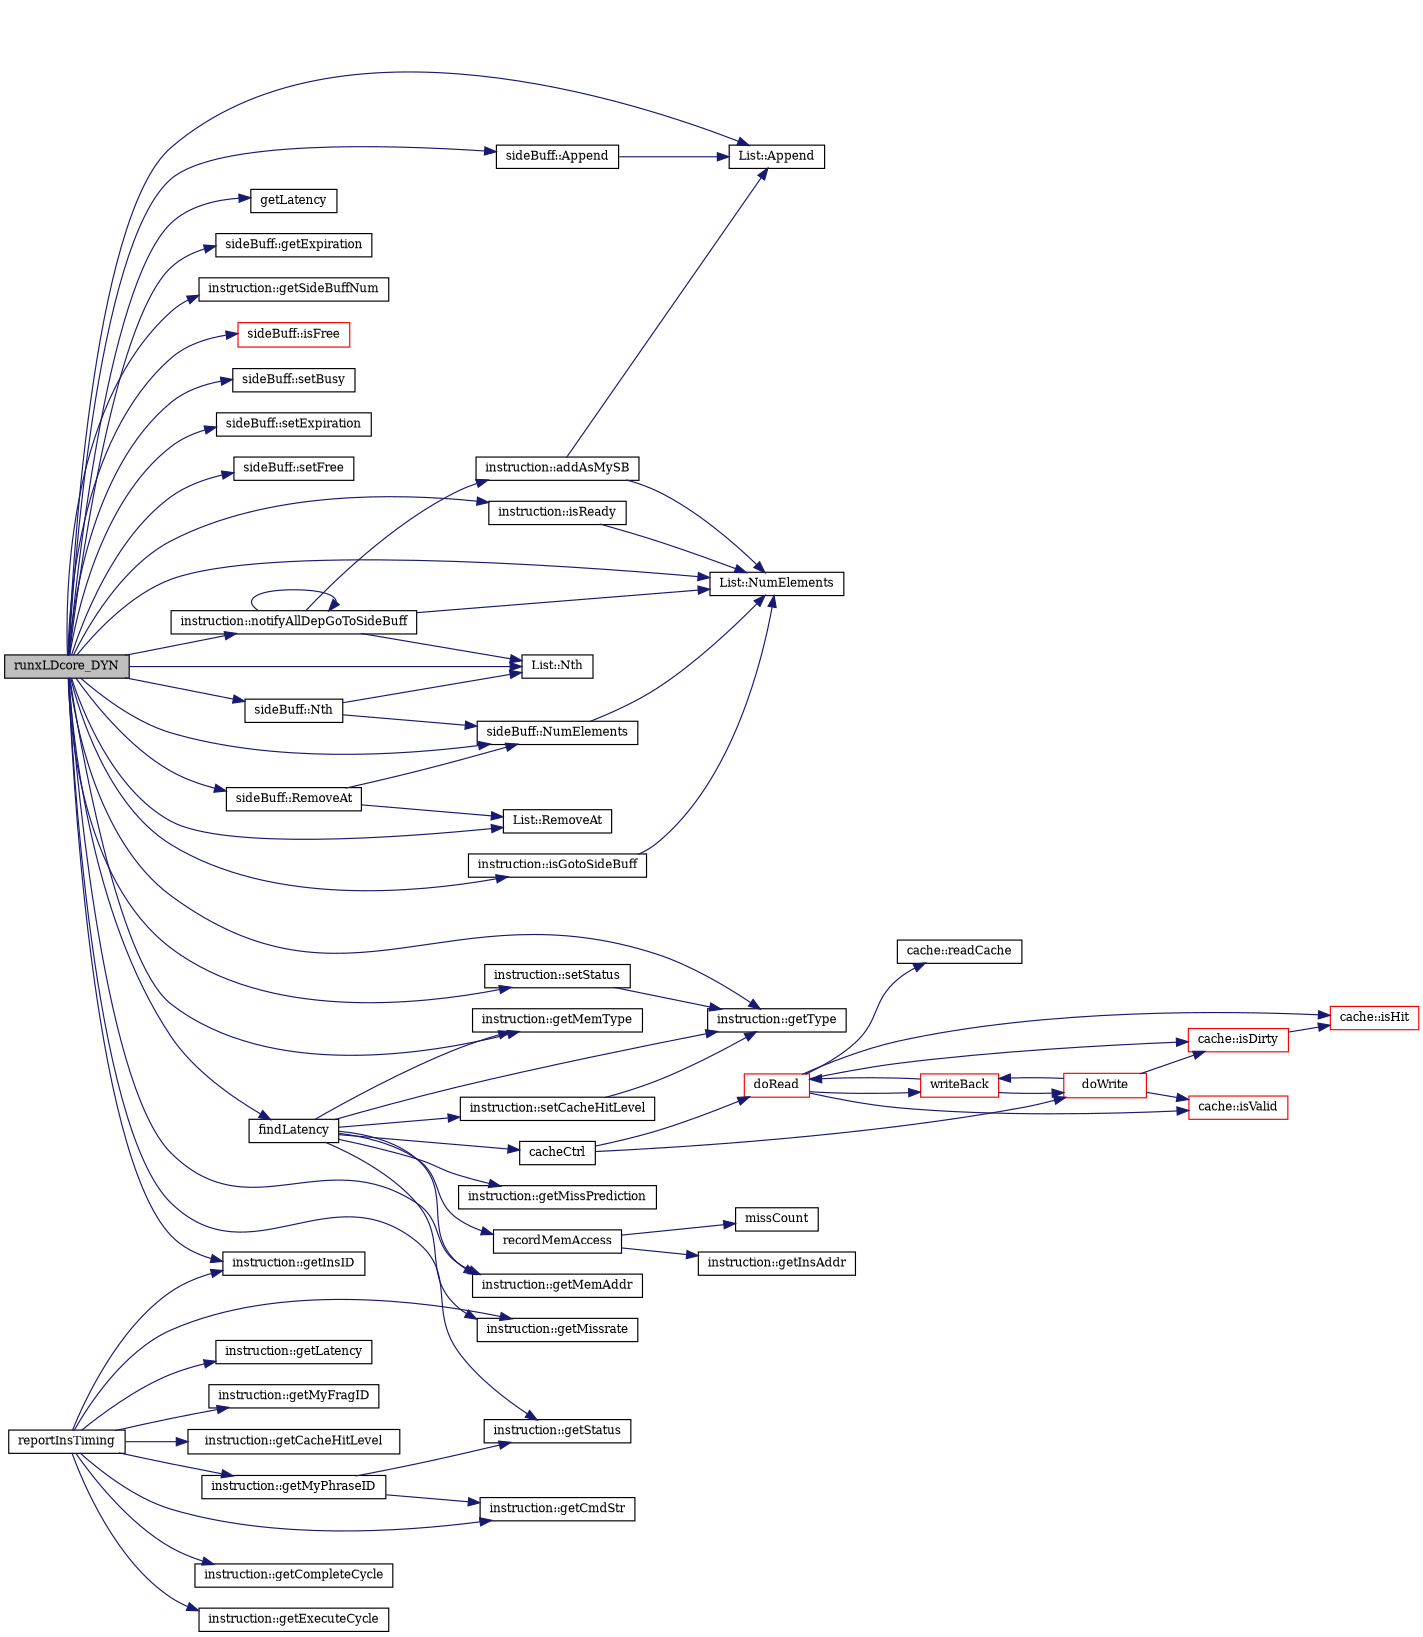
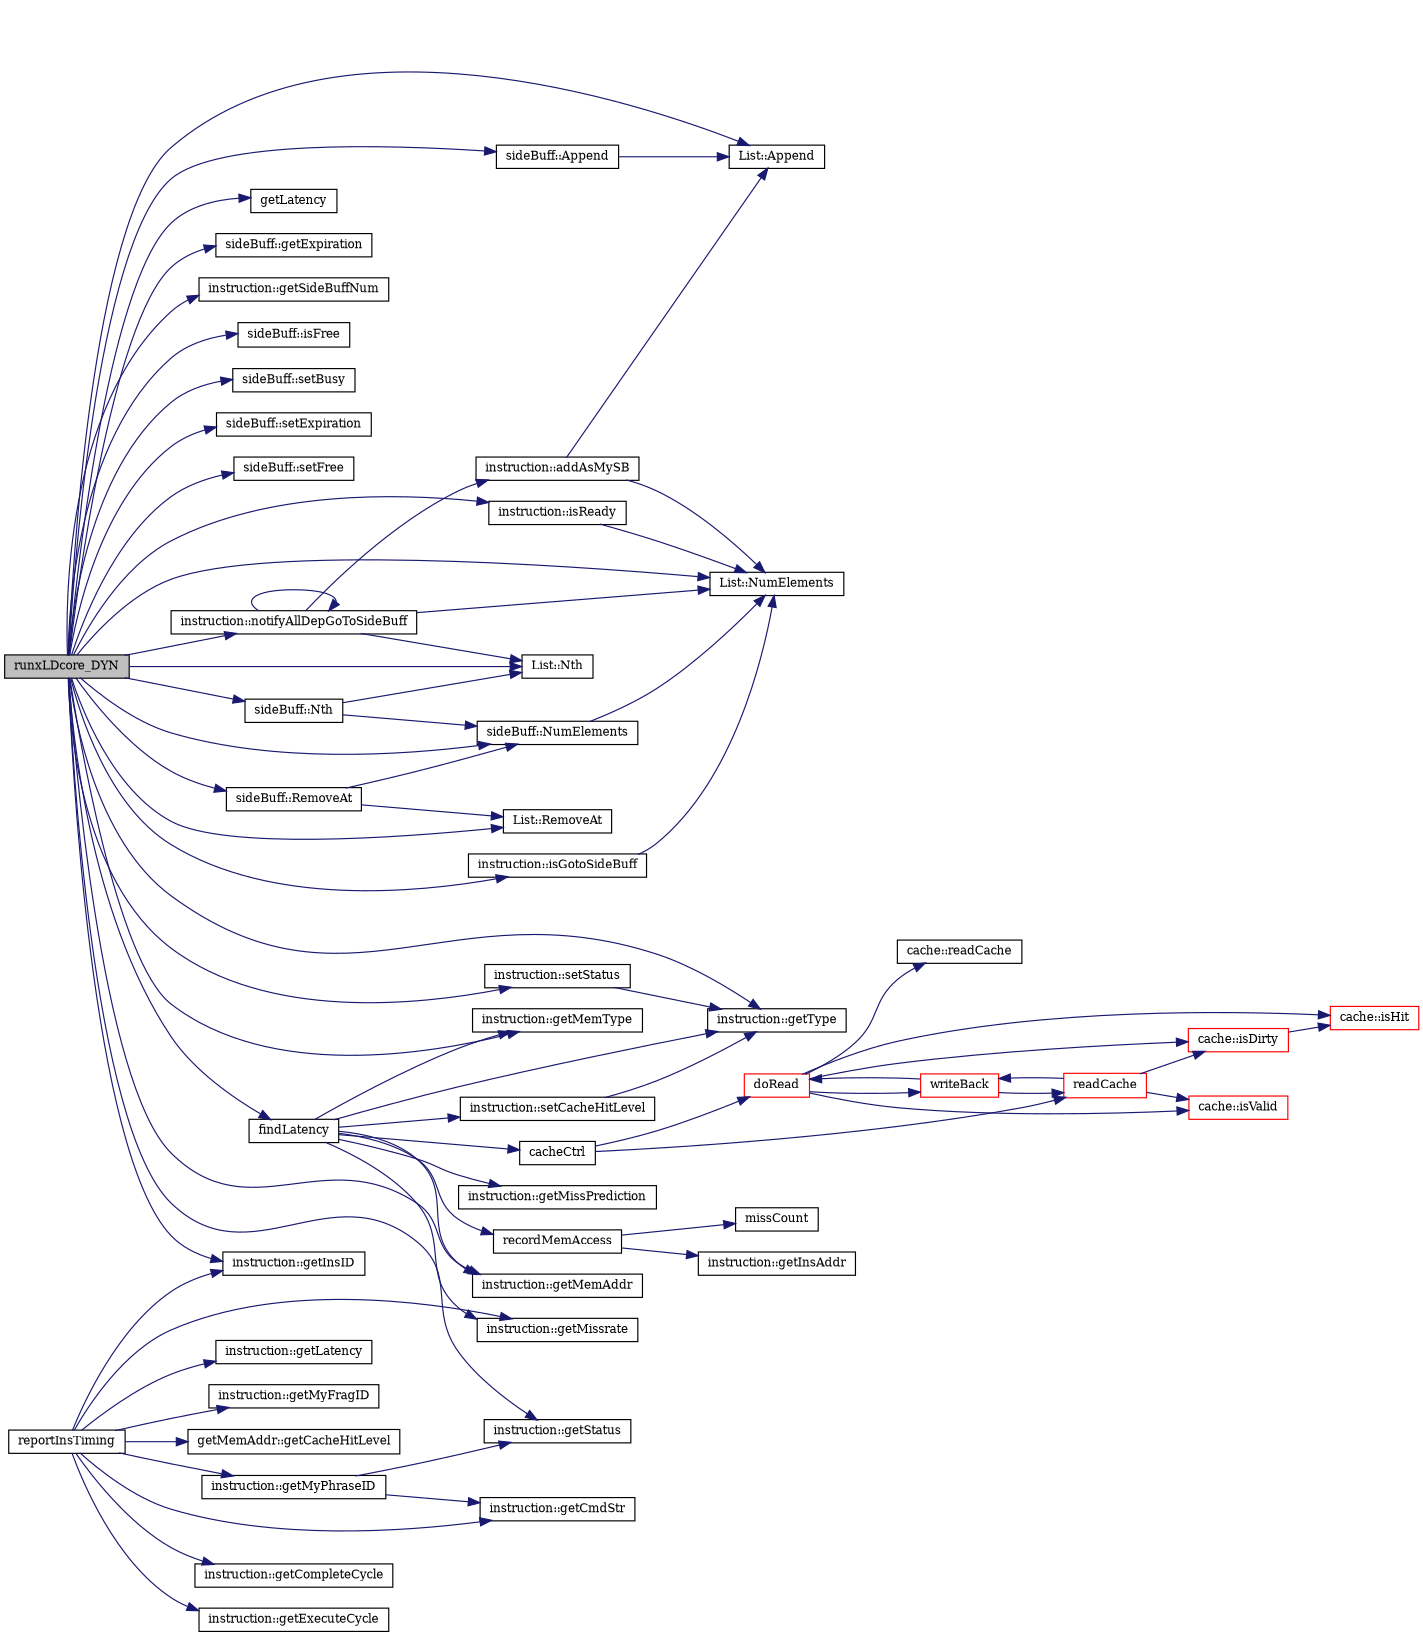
node "sideBuff::isFree": color red -> black
node "doWrite": label "doWrite" -> "readCache"
node "instruction::getCacheHitLevel": label "instruction::getCacheHitLevel" -> "getMemAddr::getCacheHitLevel"
